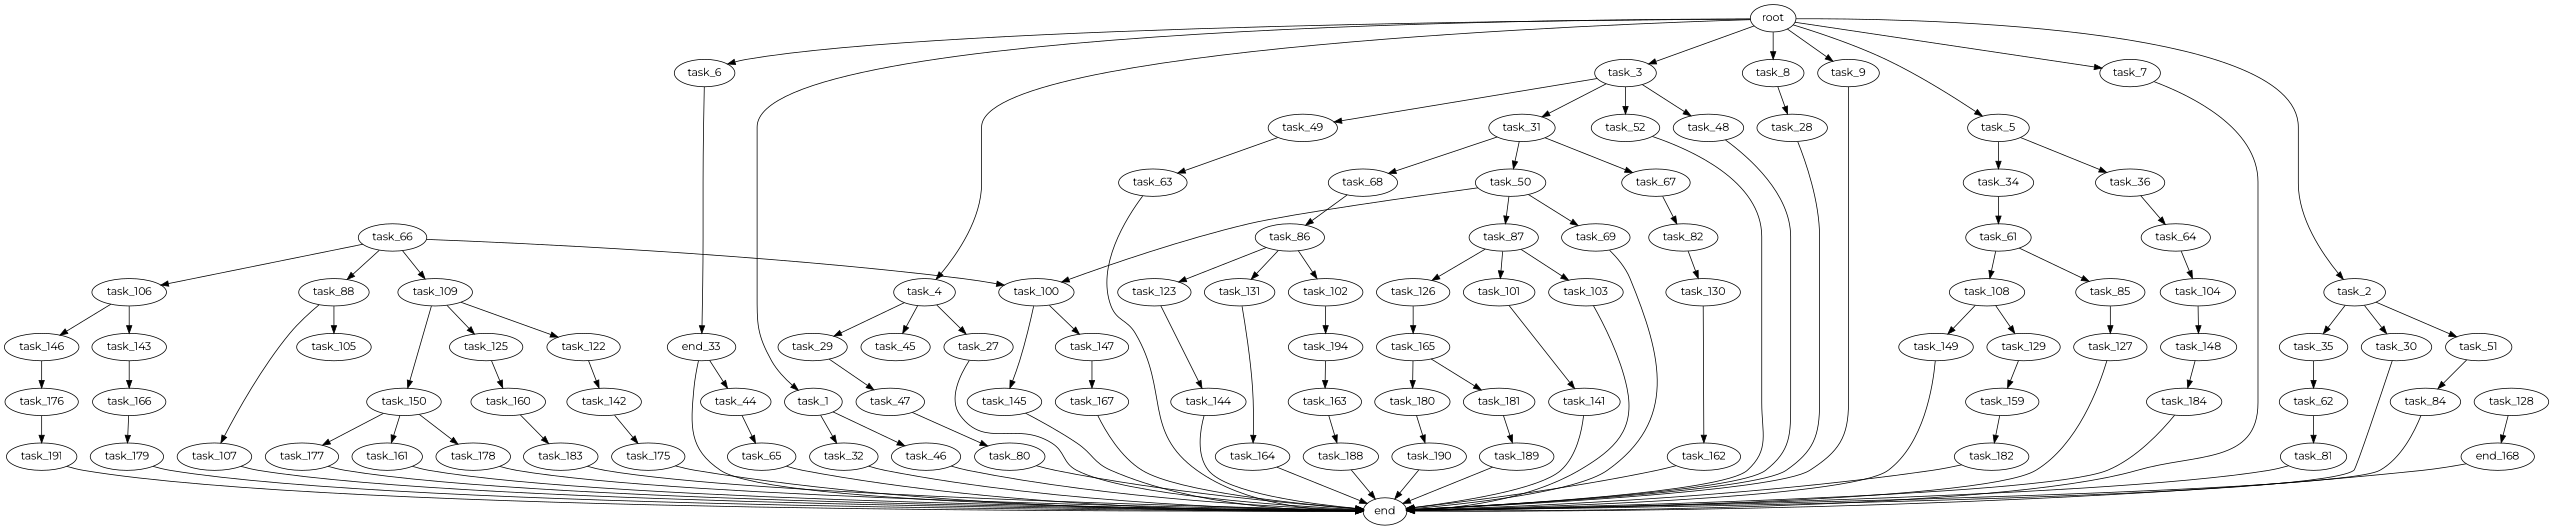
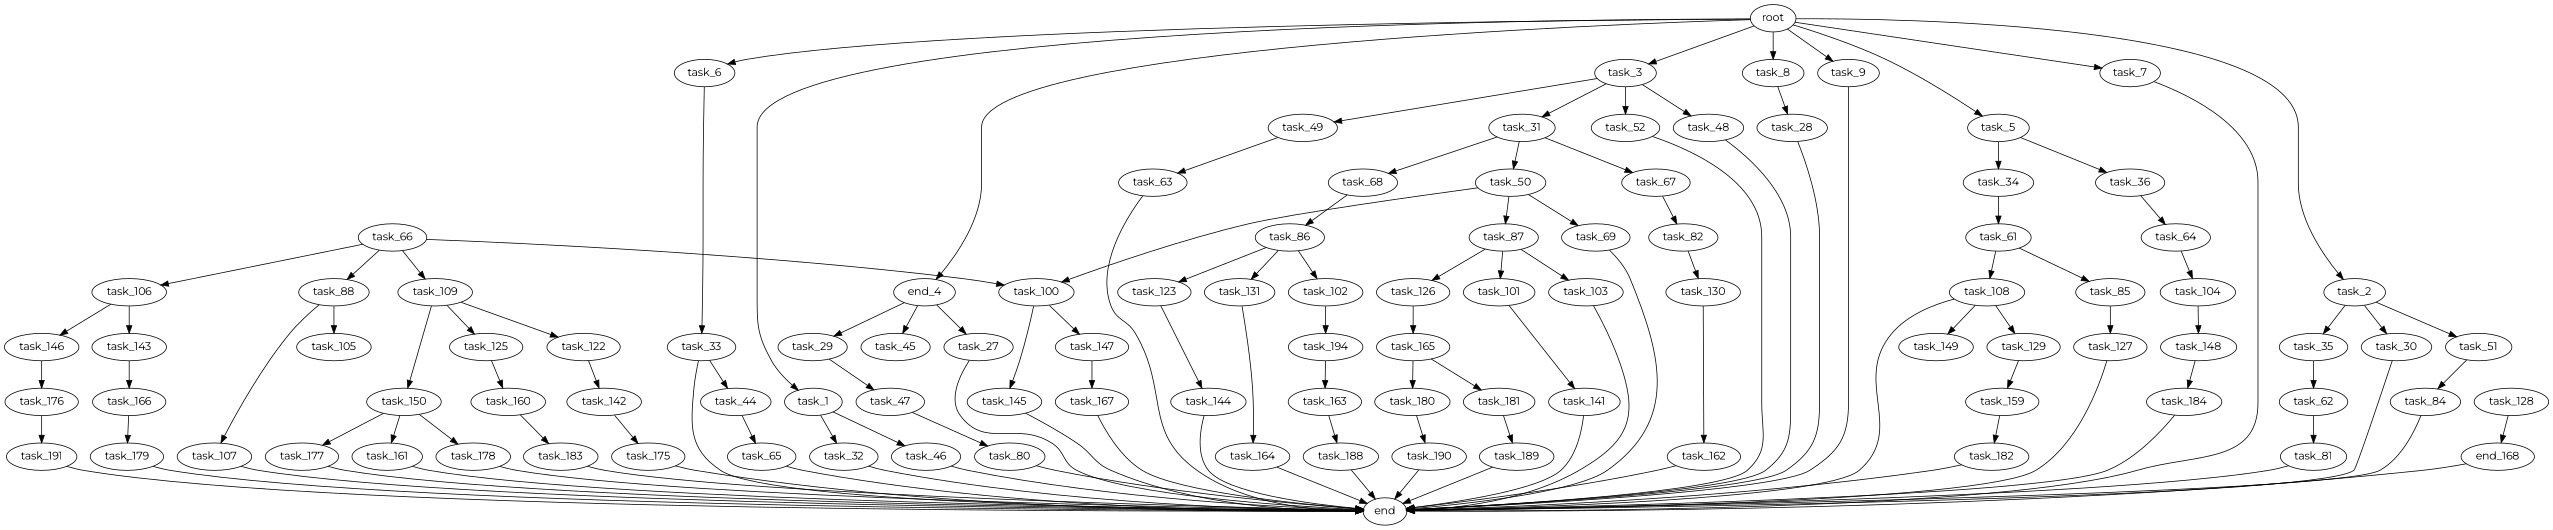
node "task_4": label "task_4" -> "end_4"
node "end_33": label "end_33" -> "task_33"
edge "task_149" -> "end": now "task_108" -> "end"
